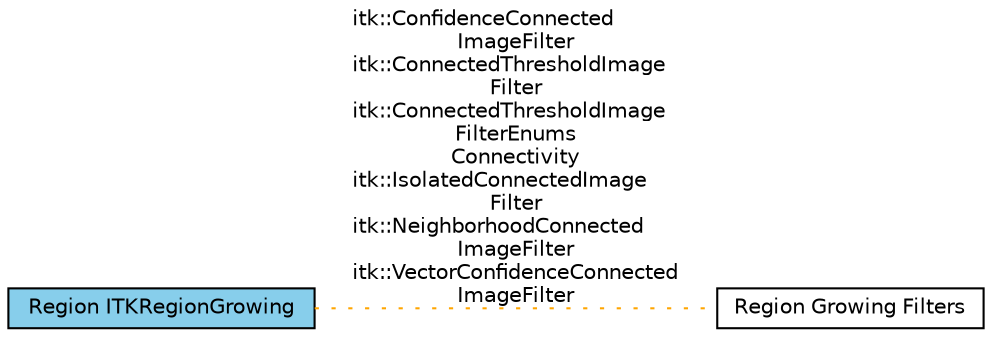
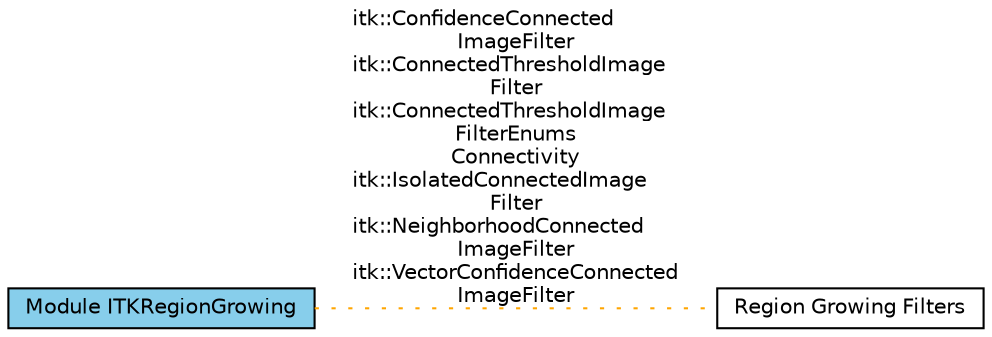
node "Region ITKRegionGrowing": label "Region ITKRegionGrowing" -> "Module ITKRegionGrowing"
